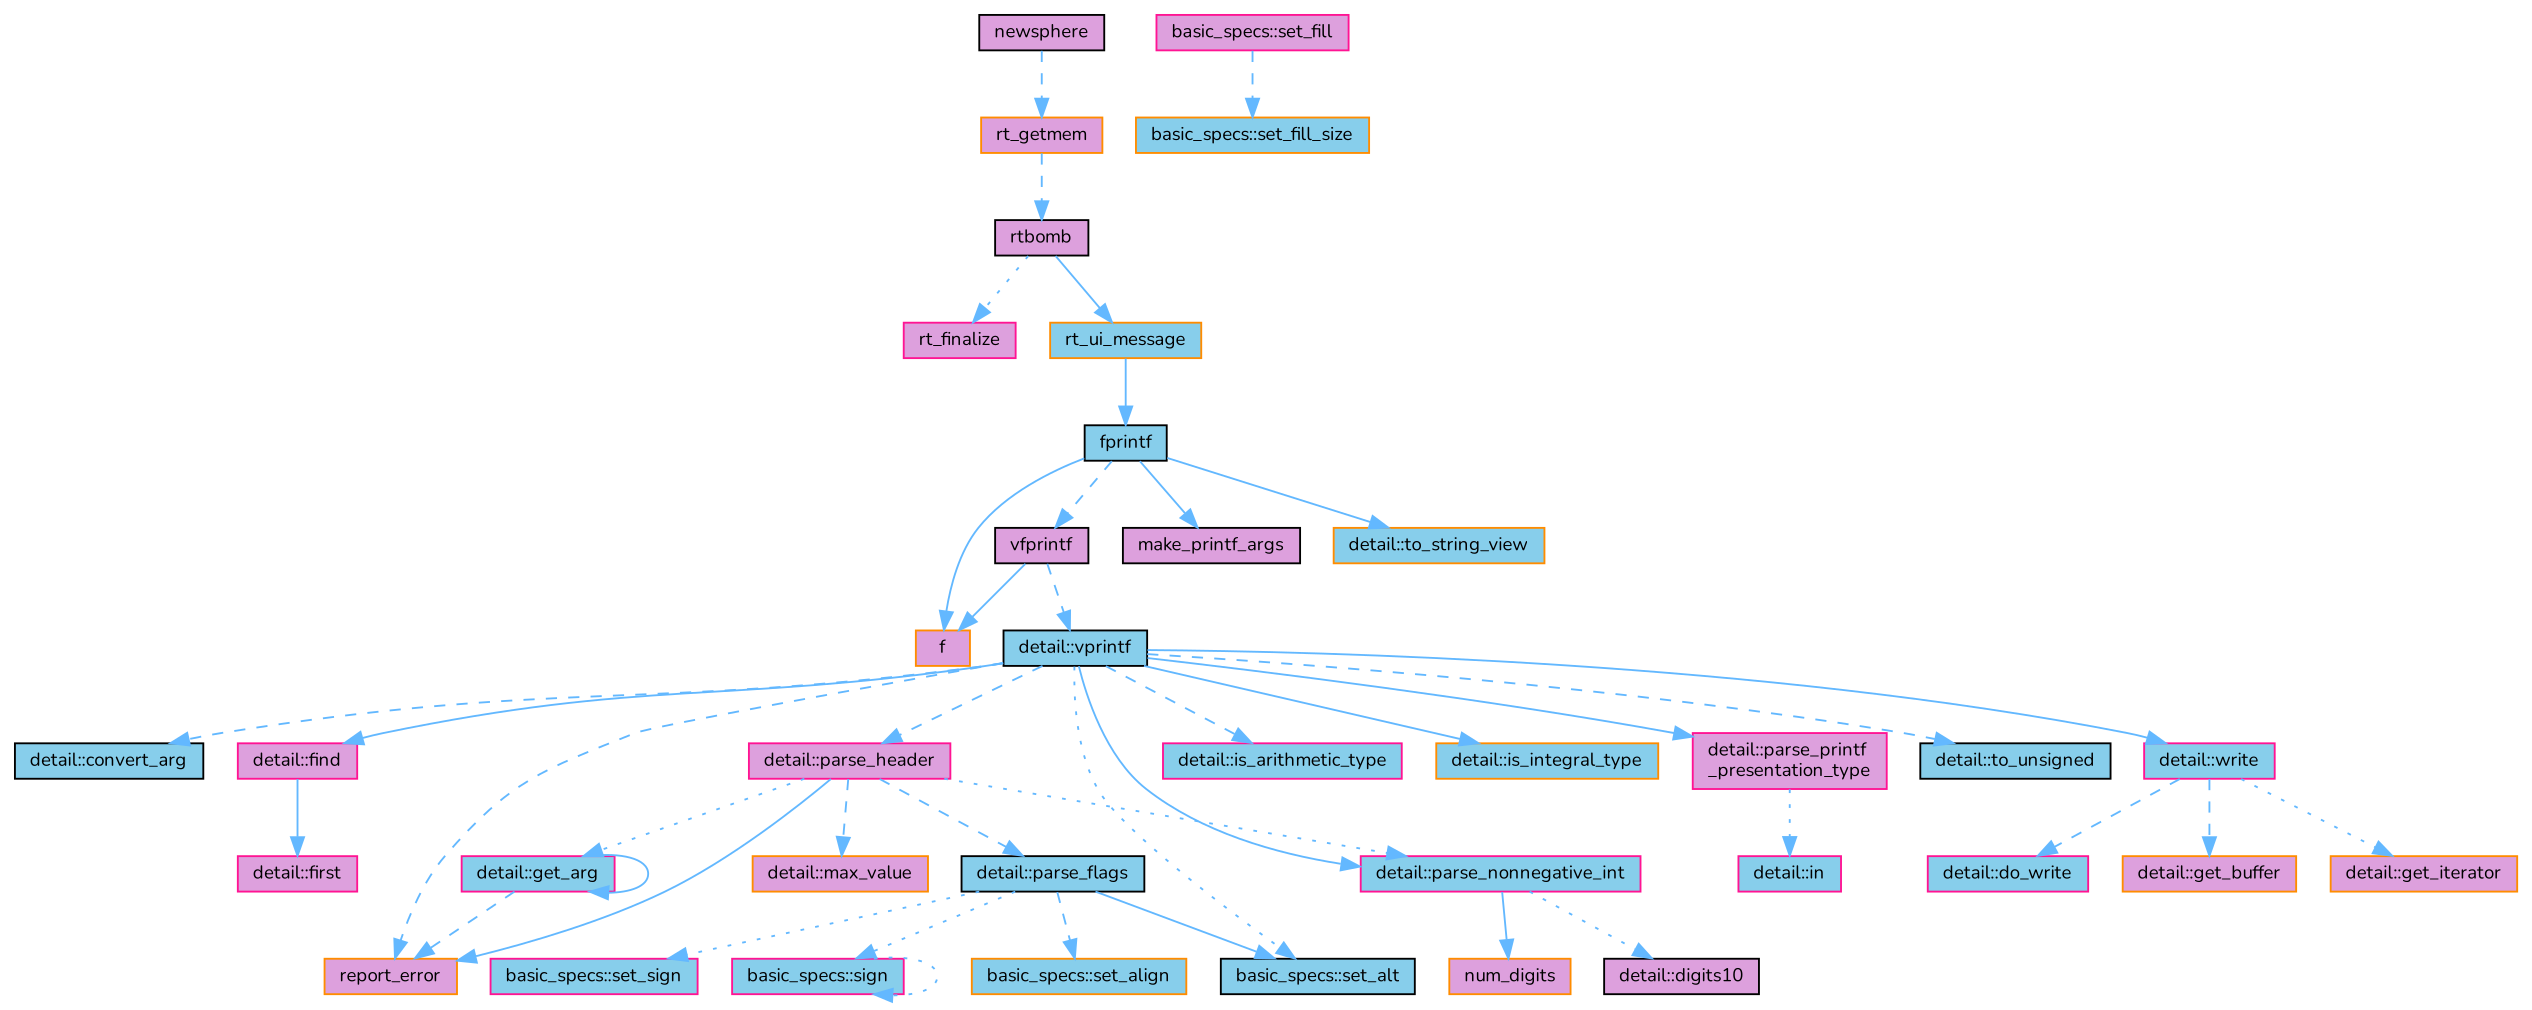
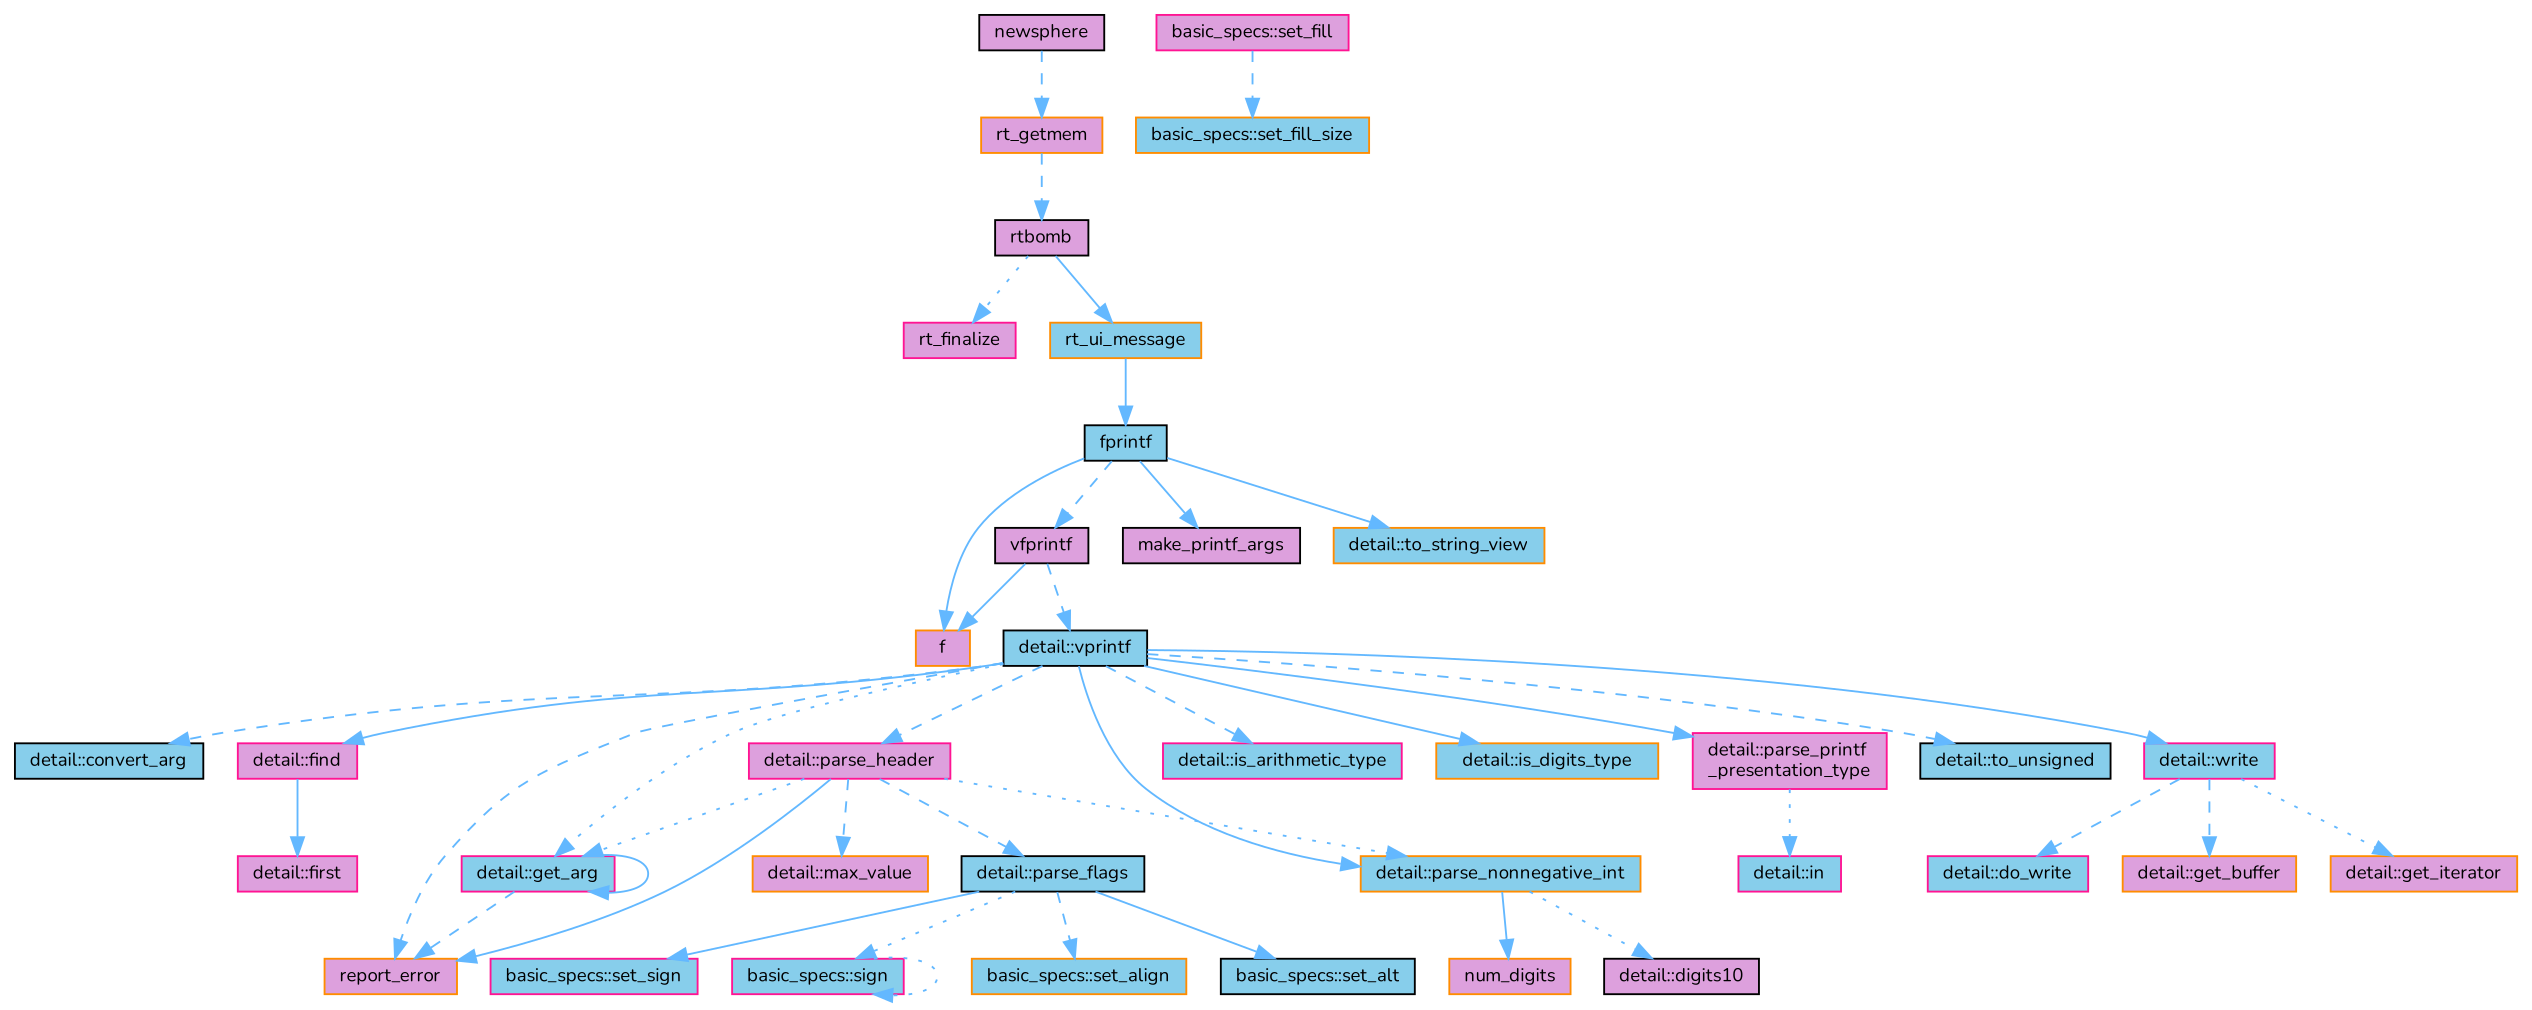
node "detail::is_integral_type": label "detail::is_integral_type" -> "detail::is_digits_type"
edge "detail::vprintf" -> "basic_specs::set_alt": now "detail::vprintf" -> "detail::get_arg"
node "detail::parse_nonnegative_int": color deeppink -> darkorange
edge "detail::parse_flags" -> "basic_specs::set_sign": style dotted -> solid
